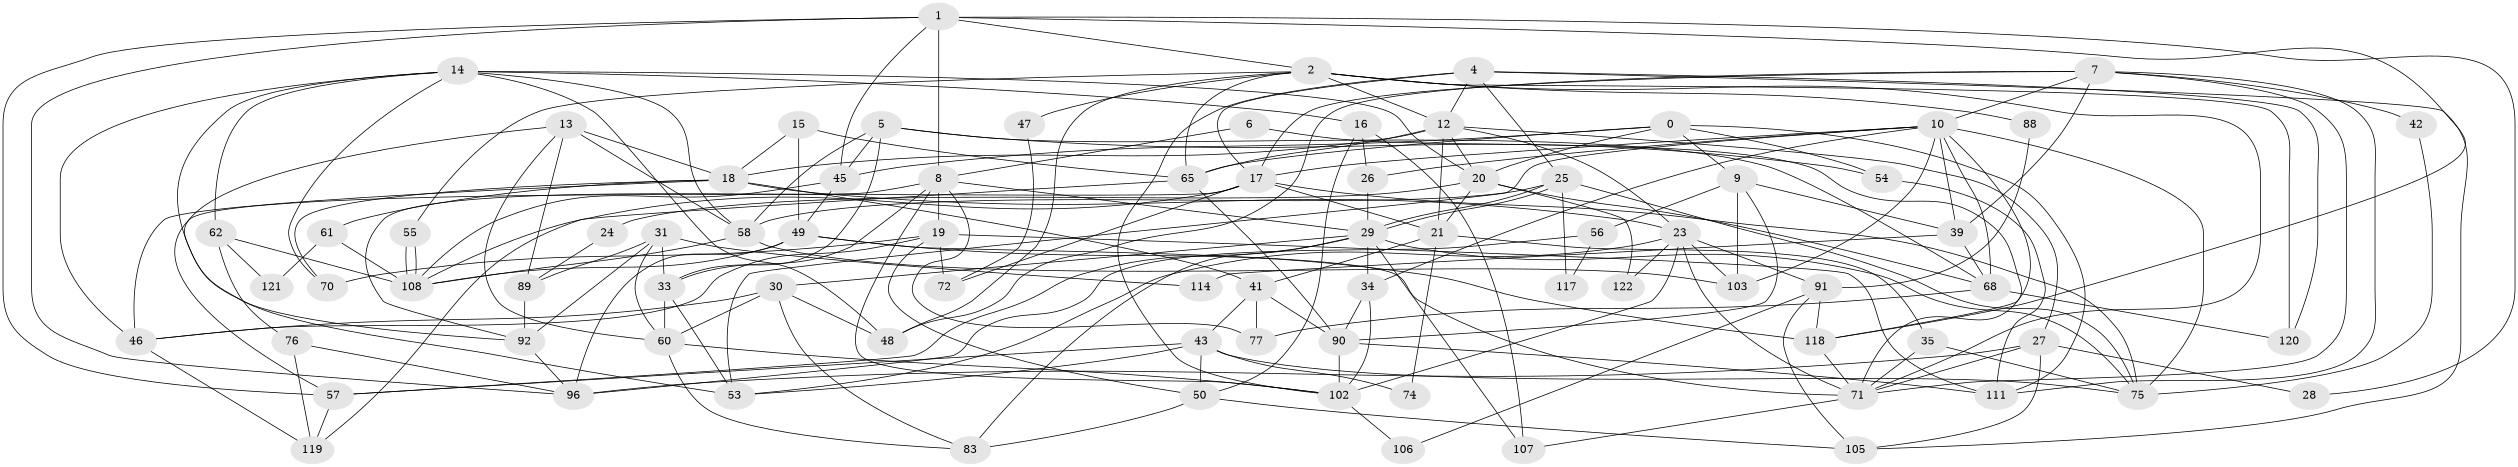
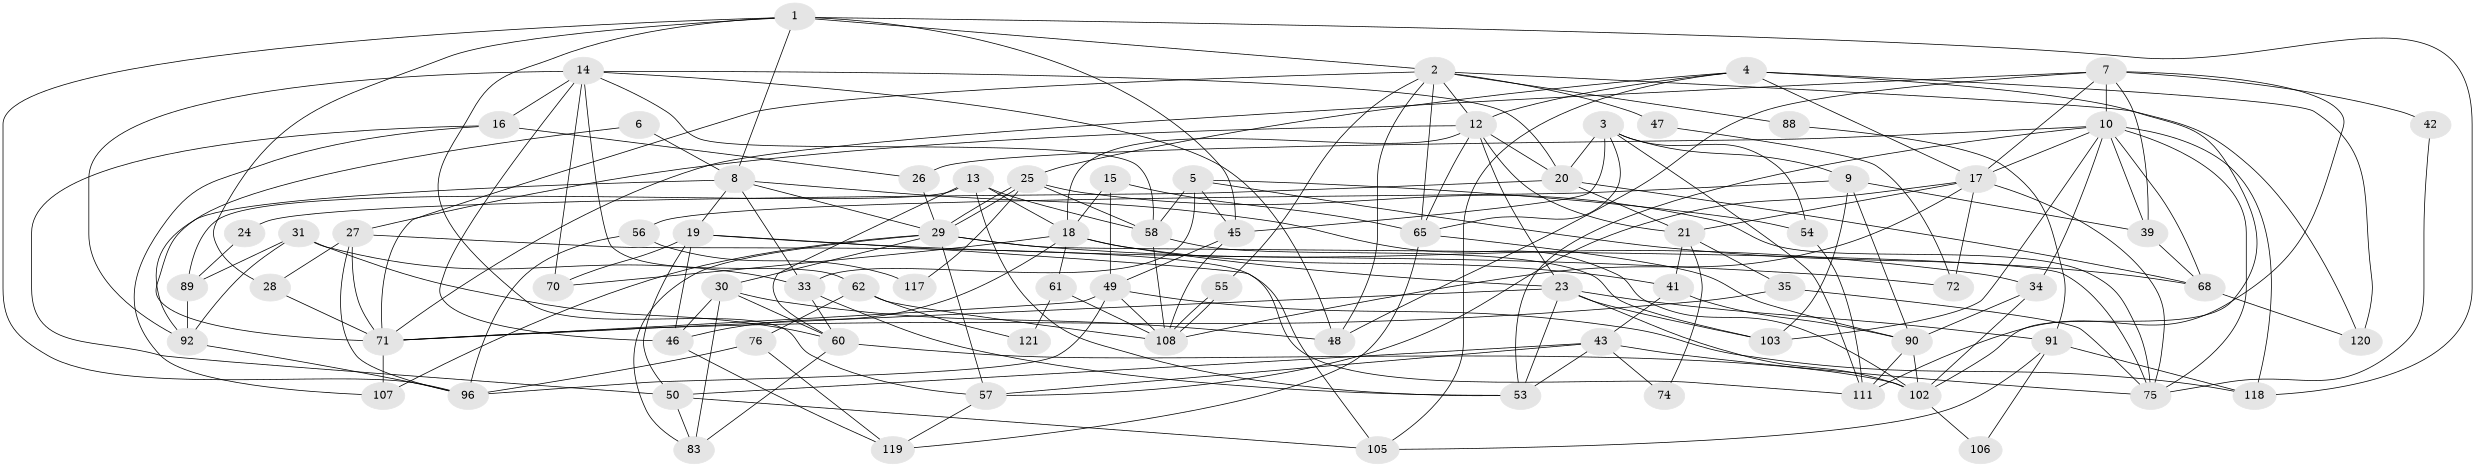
node "0": label "0" -> "3"
node "114": removed
node "122": removed
node "77": removed
edge "118" -- "71": now "28" -- "71"
